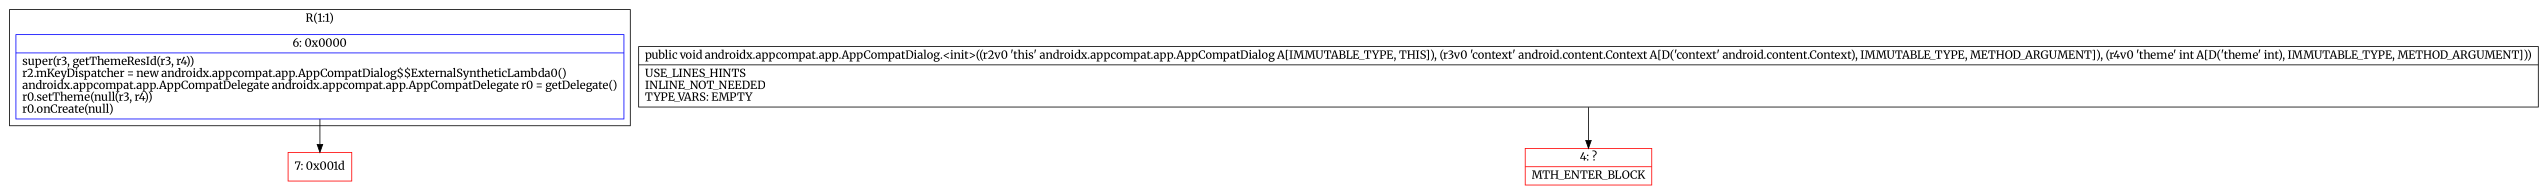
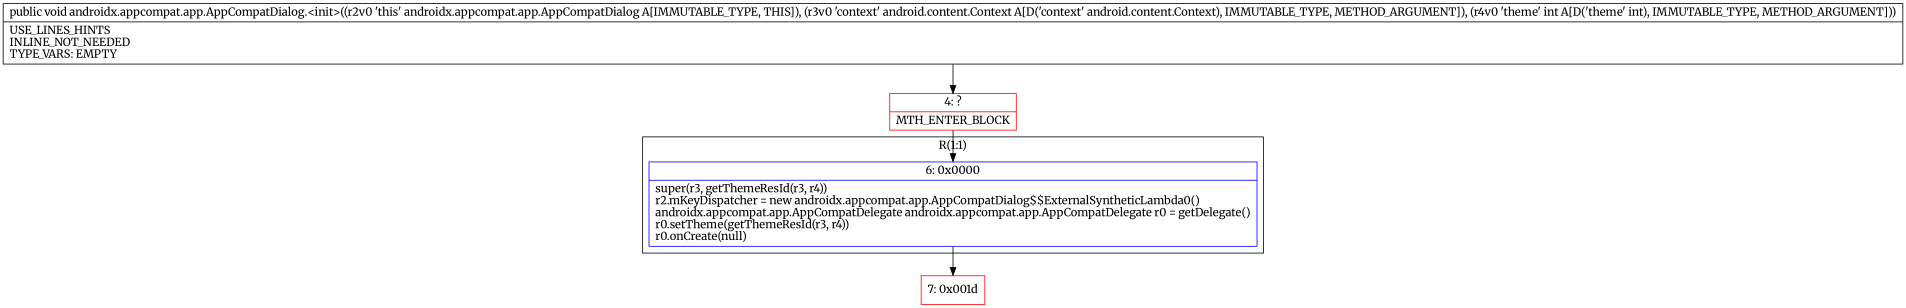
node "6: 0x0000": text "r0.setTheme(null(r3, r4))" -> "r0.setTheme(getThemeResId(r3, r4))"
edge "4: ?" -> "6: 0x0000": added
